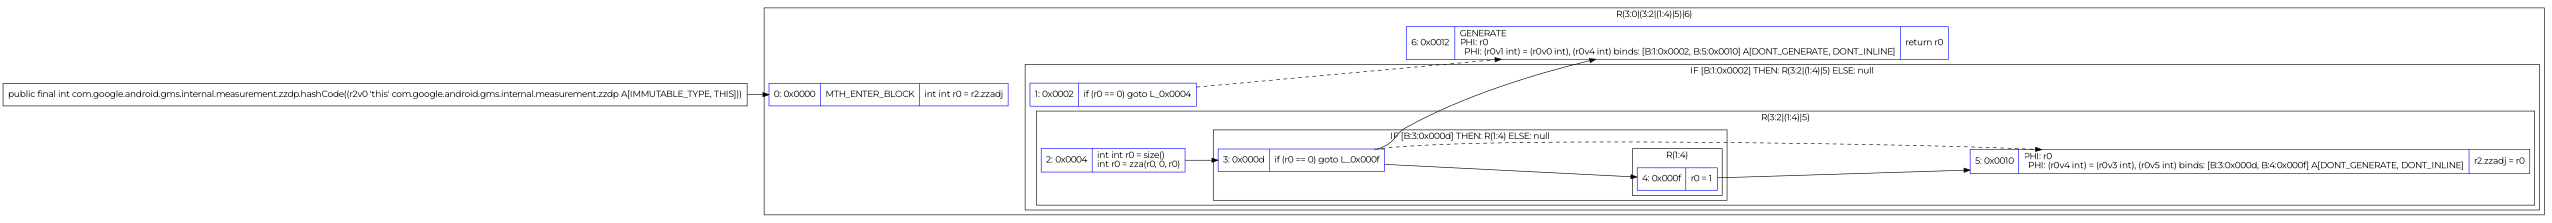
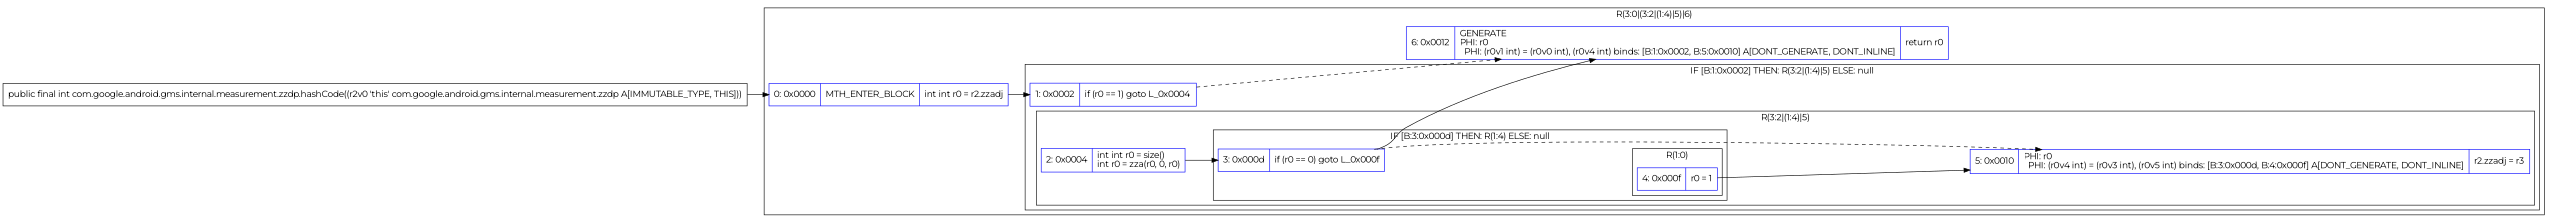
node "1: 0x0002": text "if (r0 == 0) goto L_0x0004" -> "if (r0 == 1) goto L_0x0004"
edge "0: 0x0000" -> "1: 0x0002": added
cluster "R(1:4)": label "R(1:4)" -> "R(1:0)"
node "5: 0x0010": text "r2.zzadj = r0" -> "r2.zzadj = r3"
edge "3: 0x000d" -> "4: 0x000f": removed
